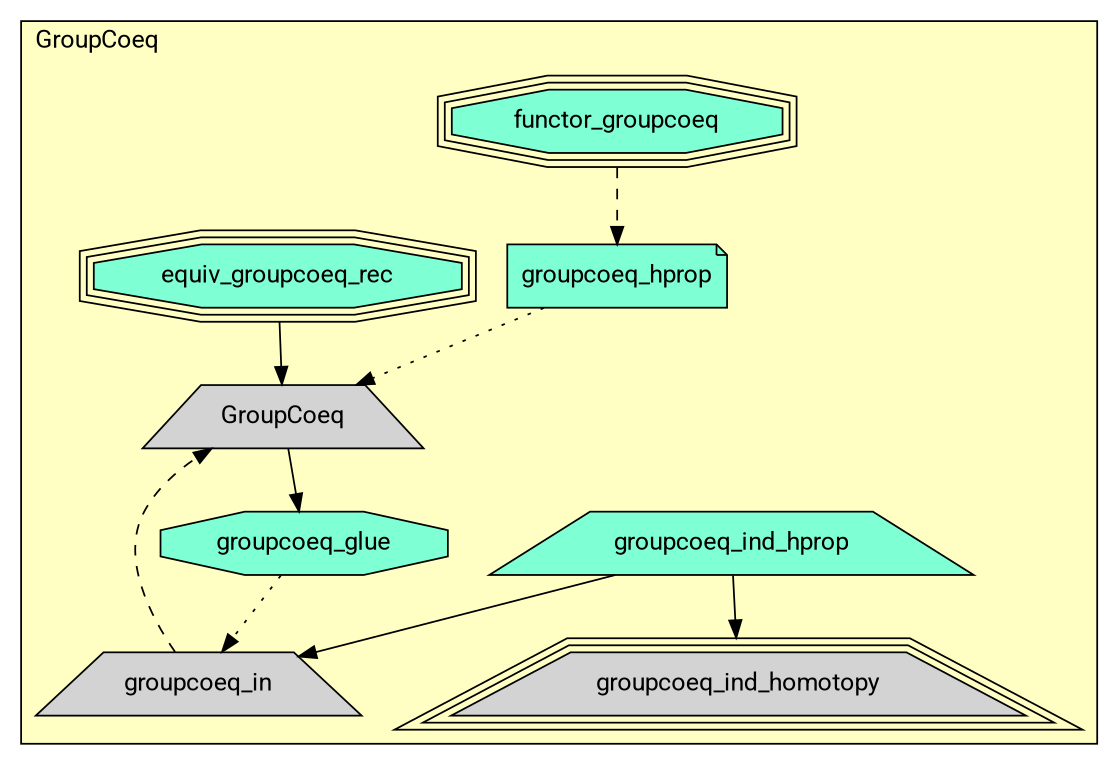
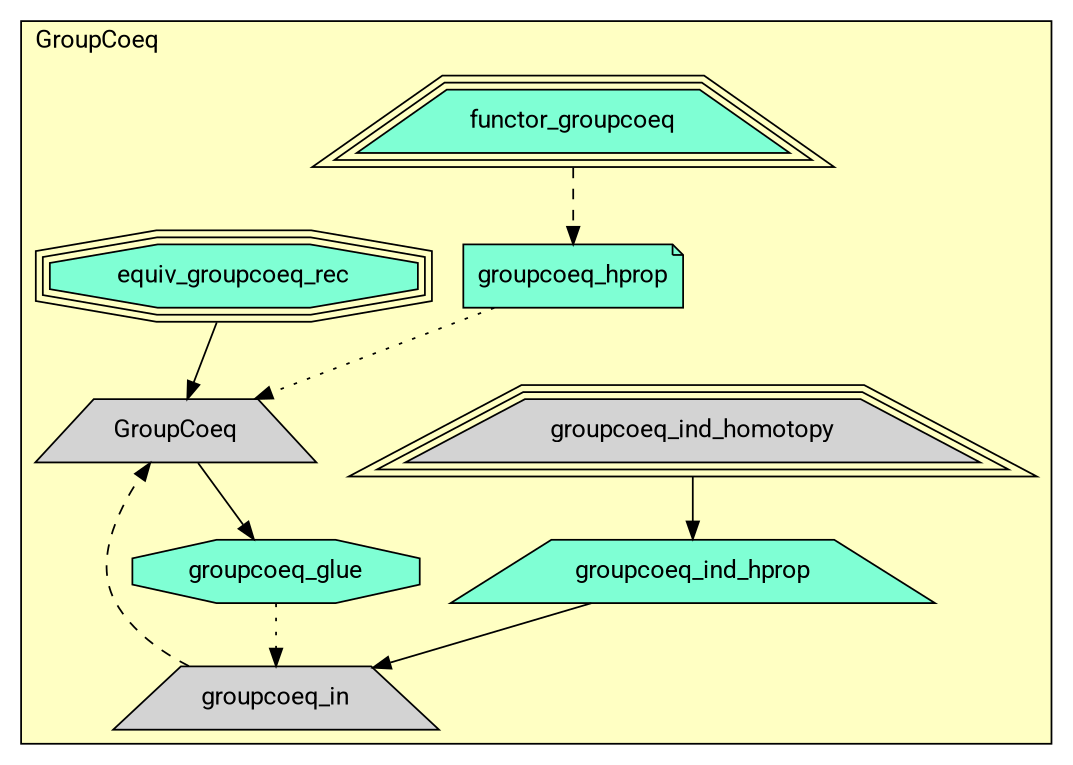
node "functor_groupcoeq": shape octagon -> trapezium
edge "groupcoeq_ind_hprop" -> "groupcoeq_ind_homotopy": reversed
